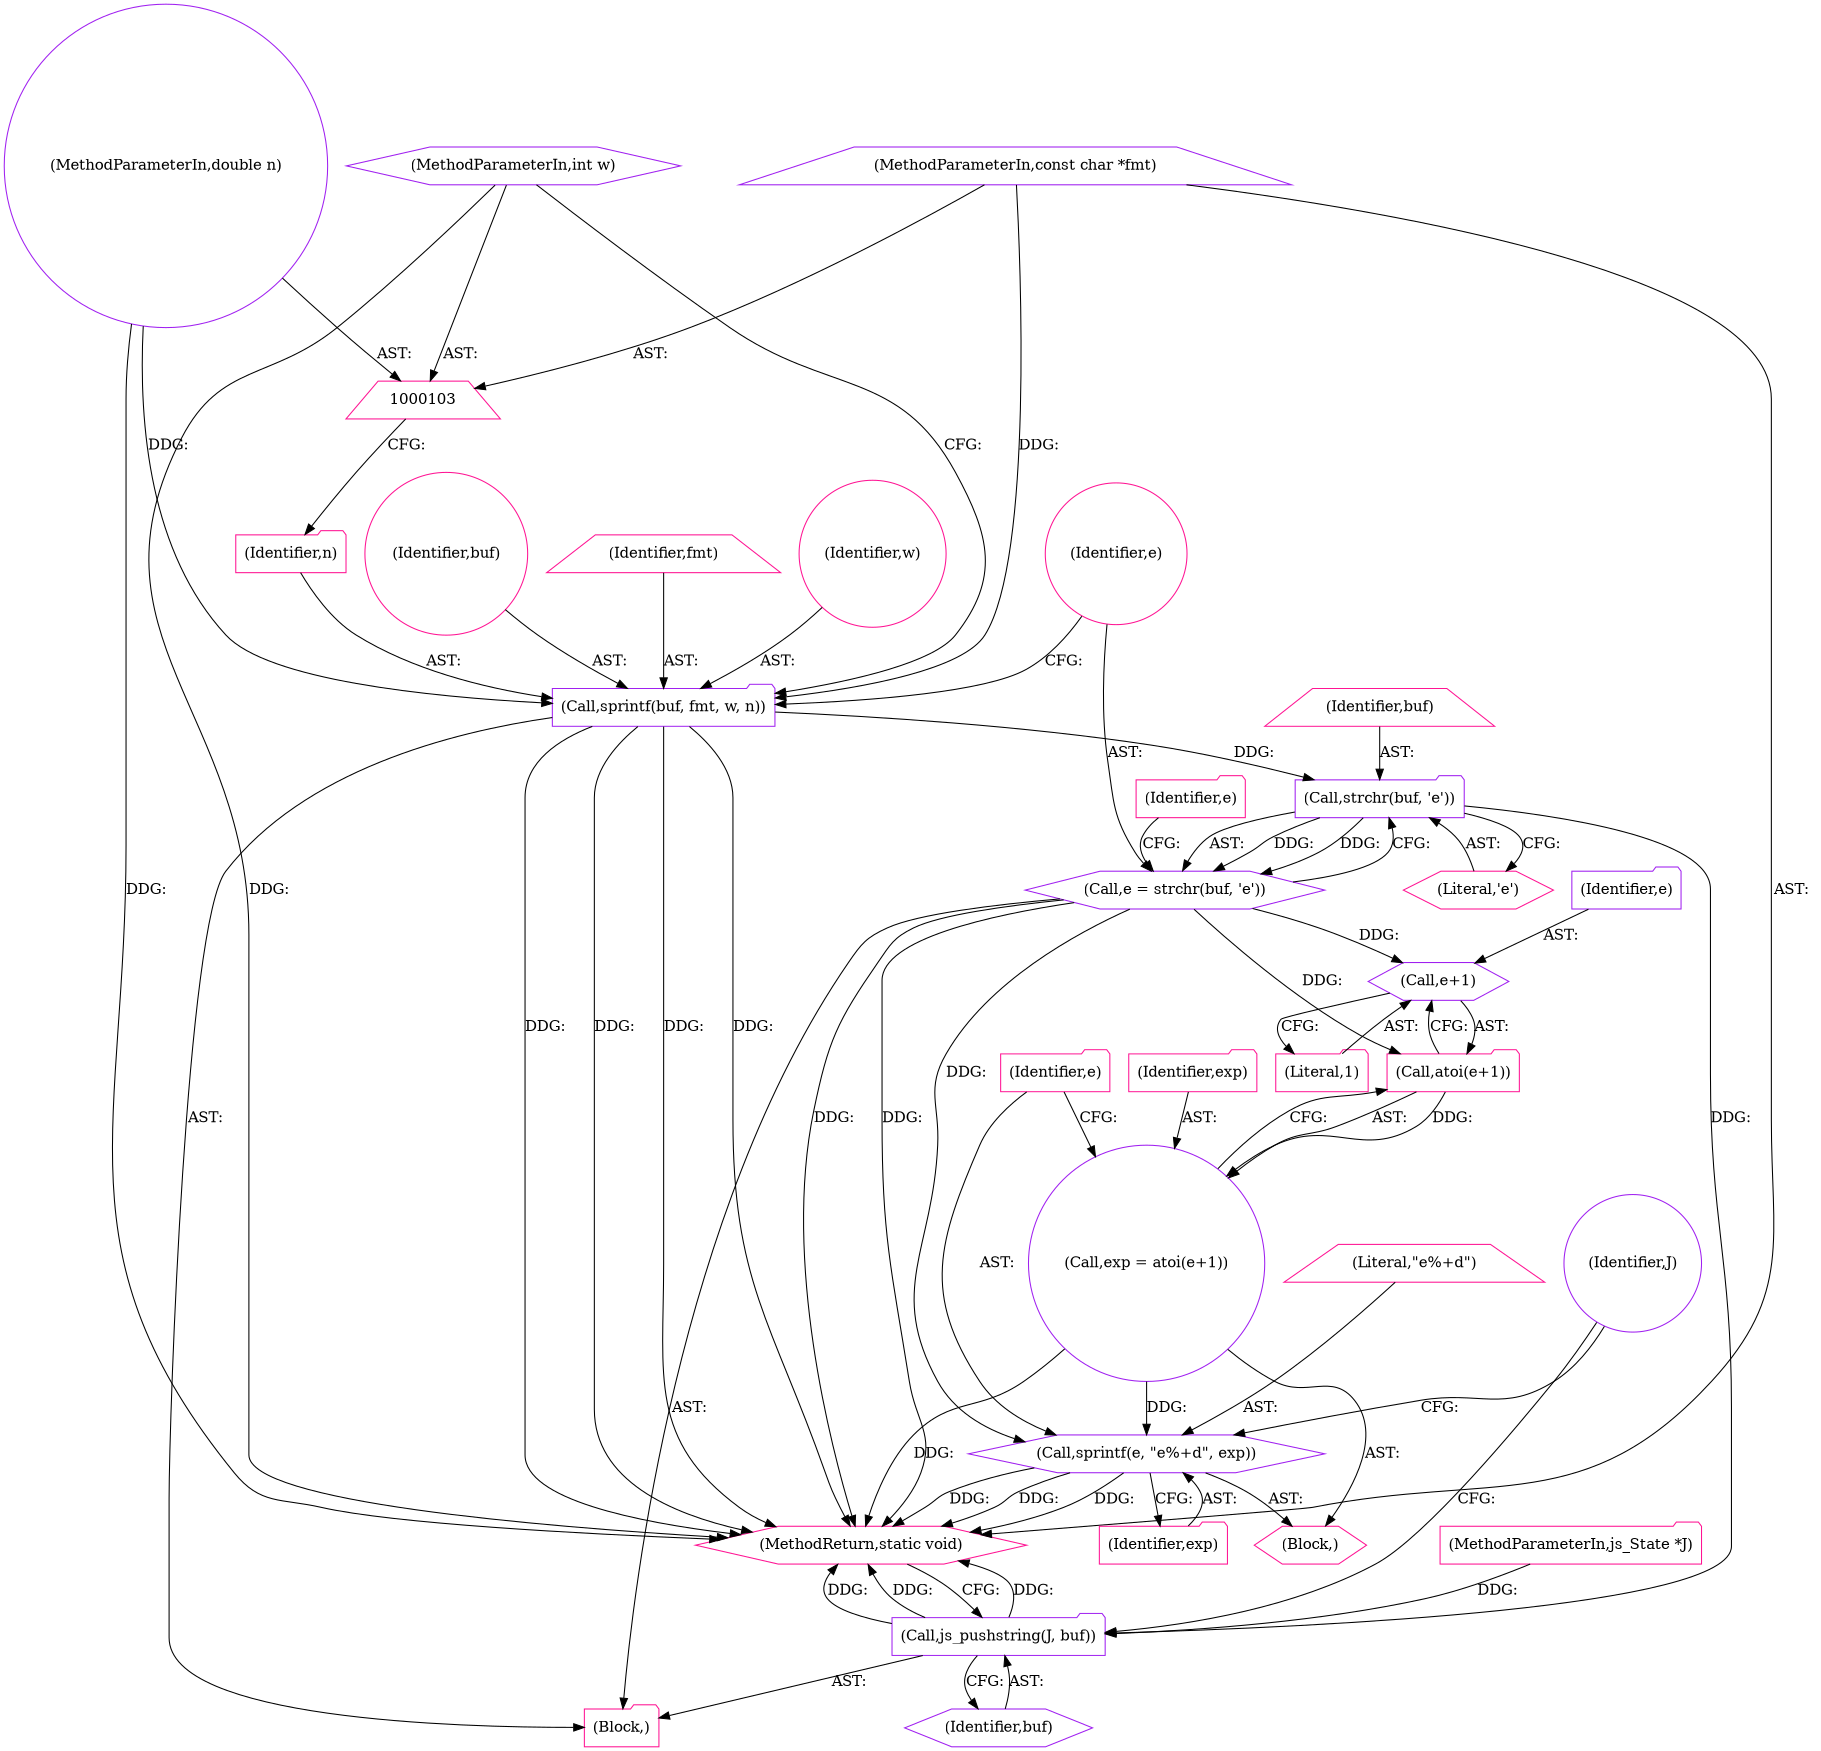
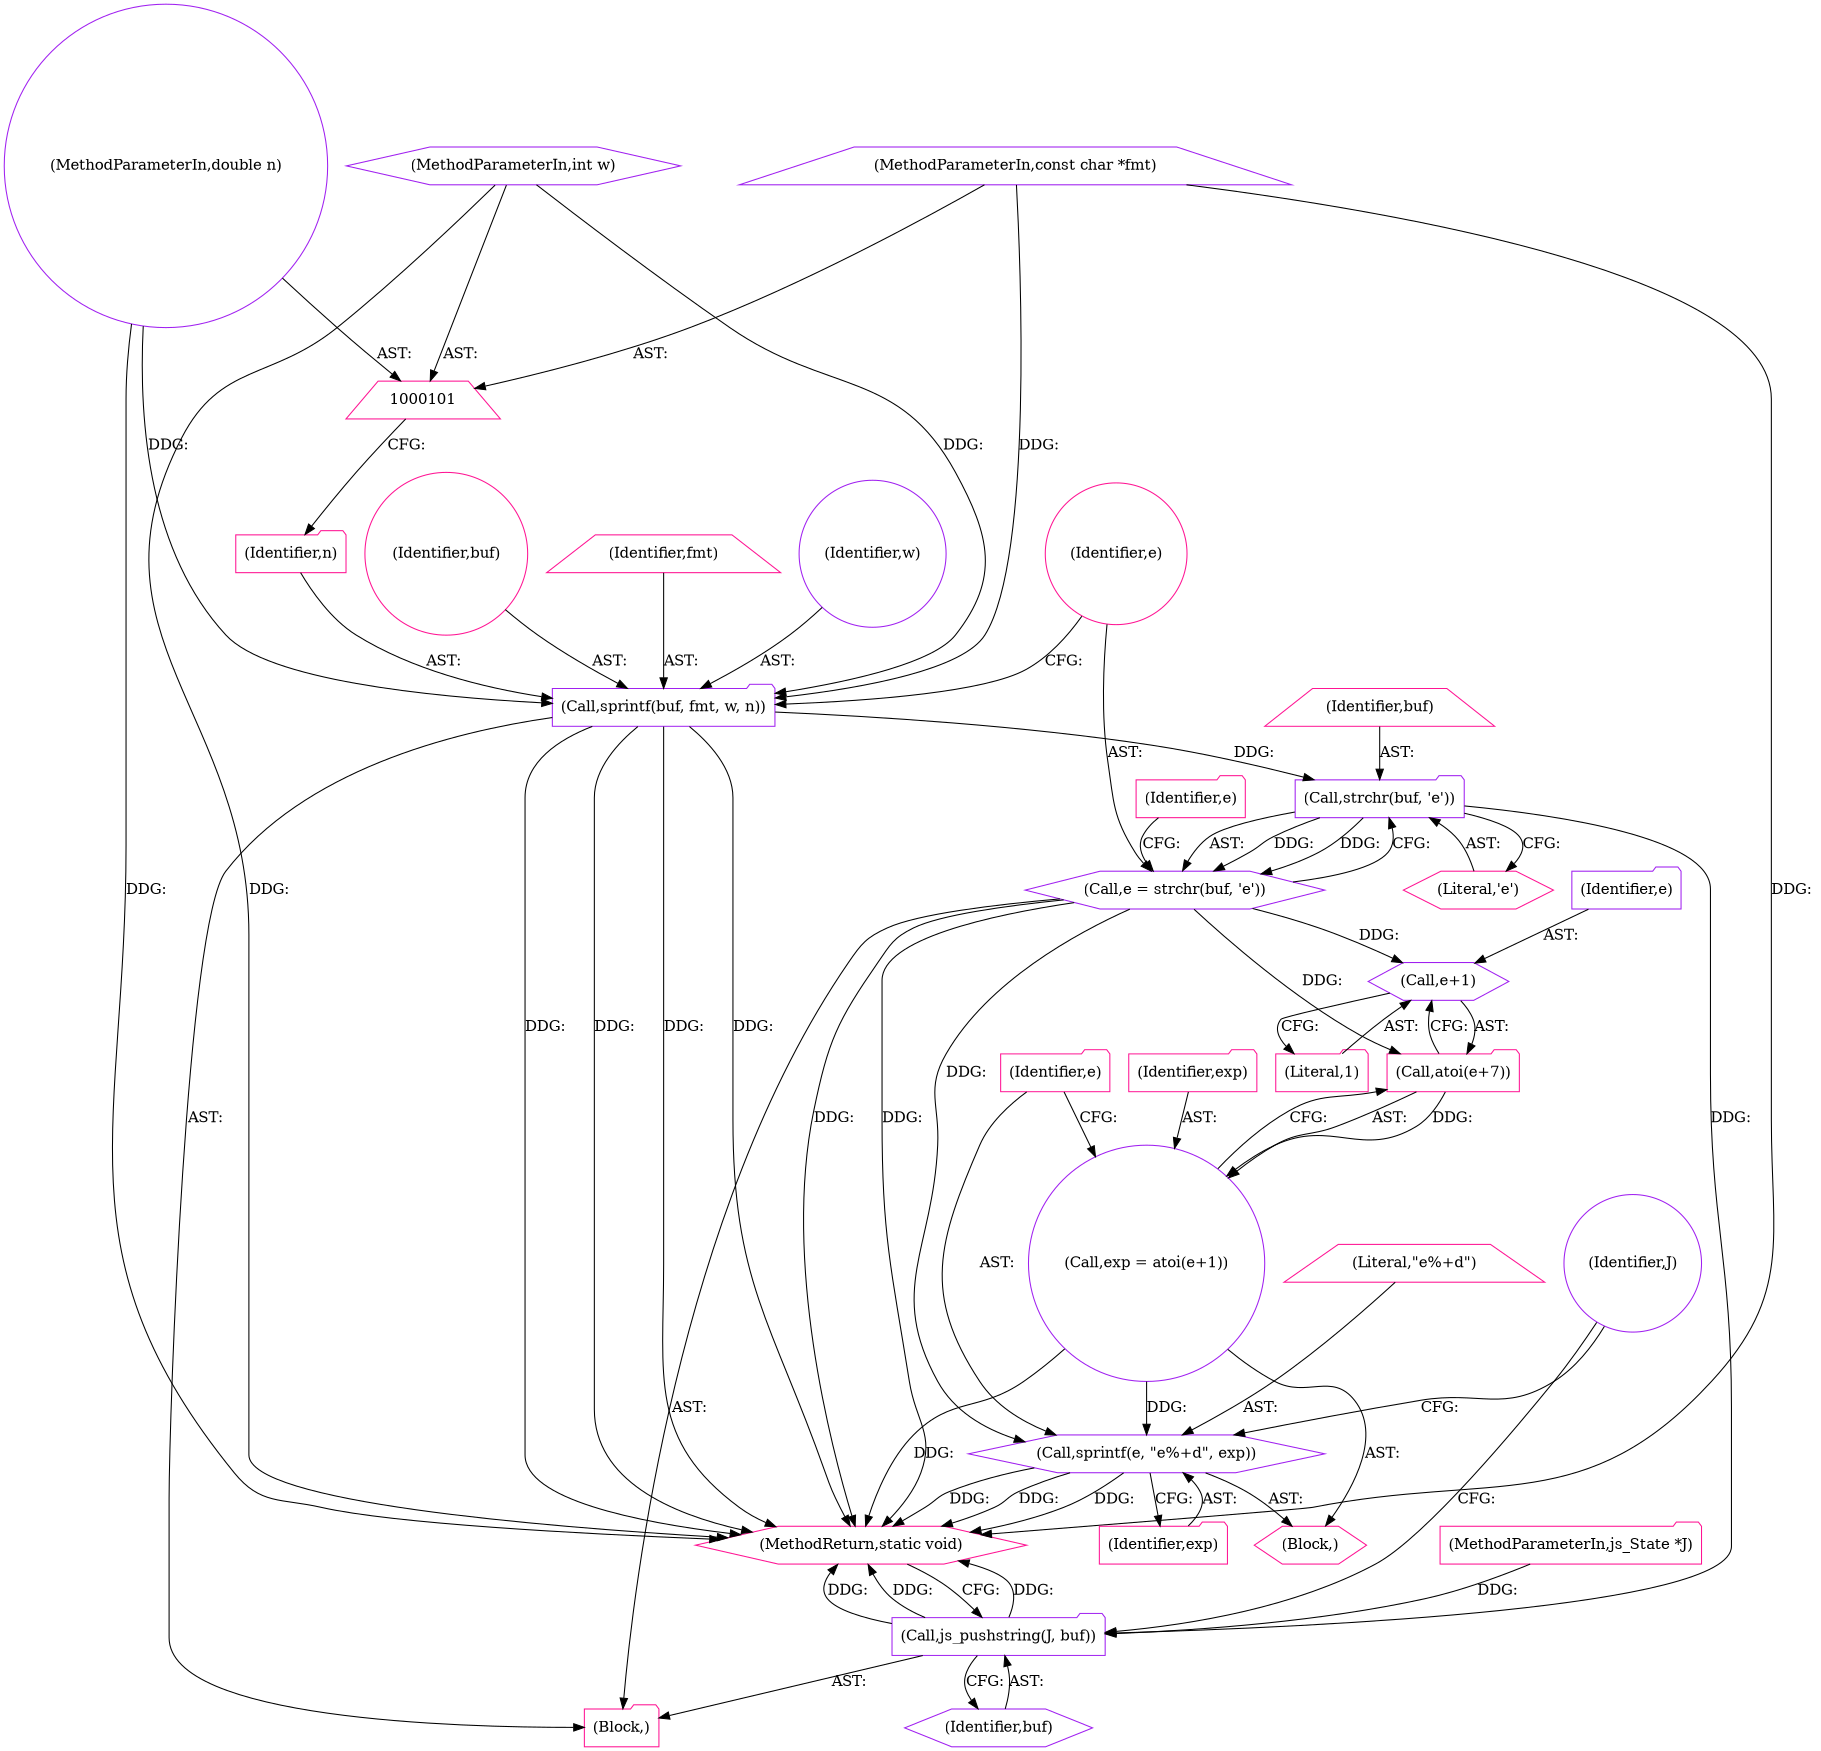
node "1000103": label "1000103" -> "1000101"
edge "(MethodParameterIn,int w)" -> "(Call,sprintf(buf, fmt, w, n))": label "CFG: " -> "DDG: "
node "(Identifier,w)": color deeppink -> purple
edge "(MethodParameterIn,const char *fmt)" -> "(MethodReturn,static void)": label "AST: " -> "DDG: "
node "(Call,atoi(e+1))": label "(Call,atoi(e+1))" -> "(Call,atoi(e+7))"
